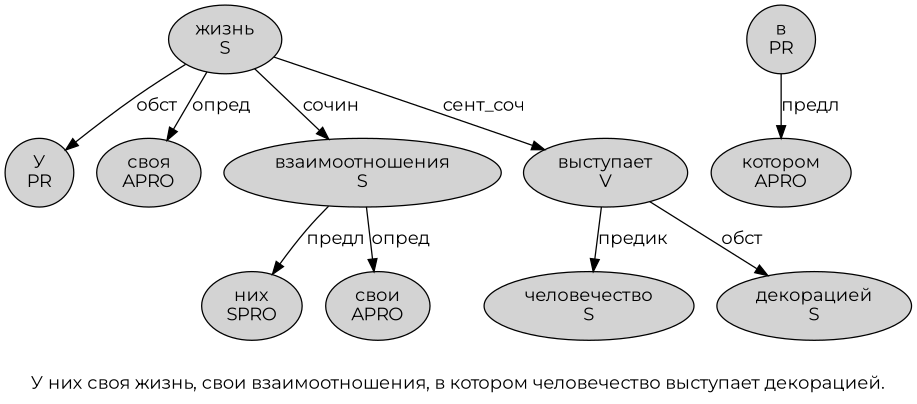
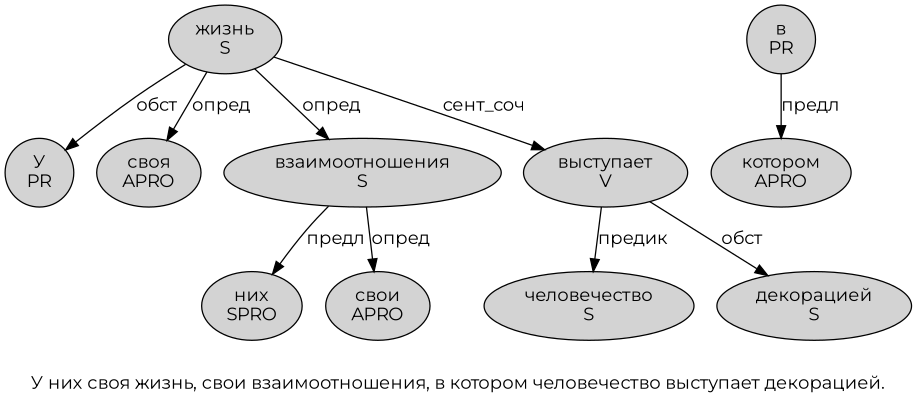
edge "жизнь S" -> "взаимоотношения S": label "сочин" -> "опред"
